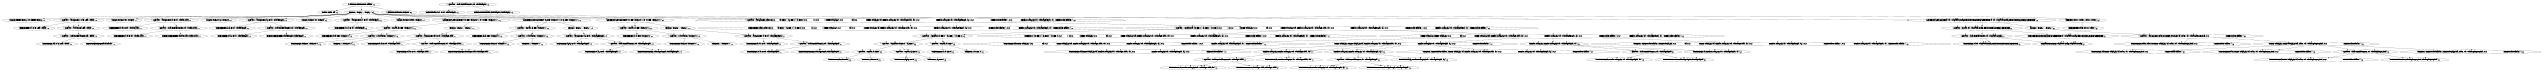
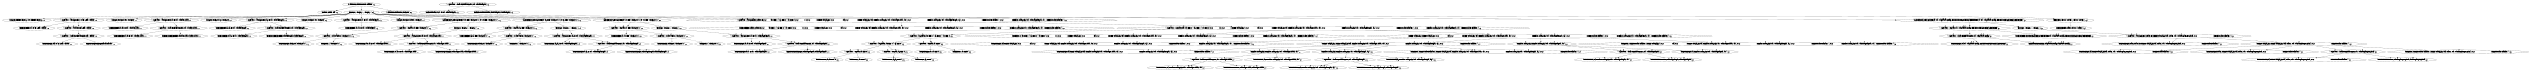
node "(IDENTIFIER,dx,dx == (uint32_t)-1)": removed
